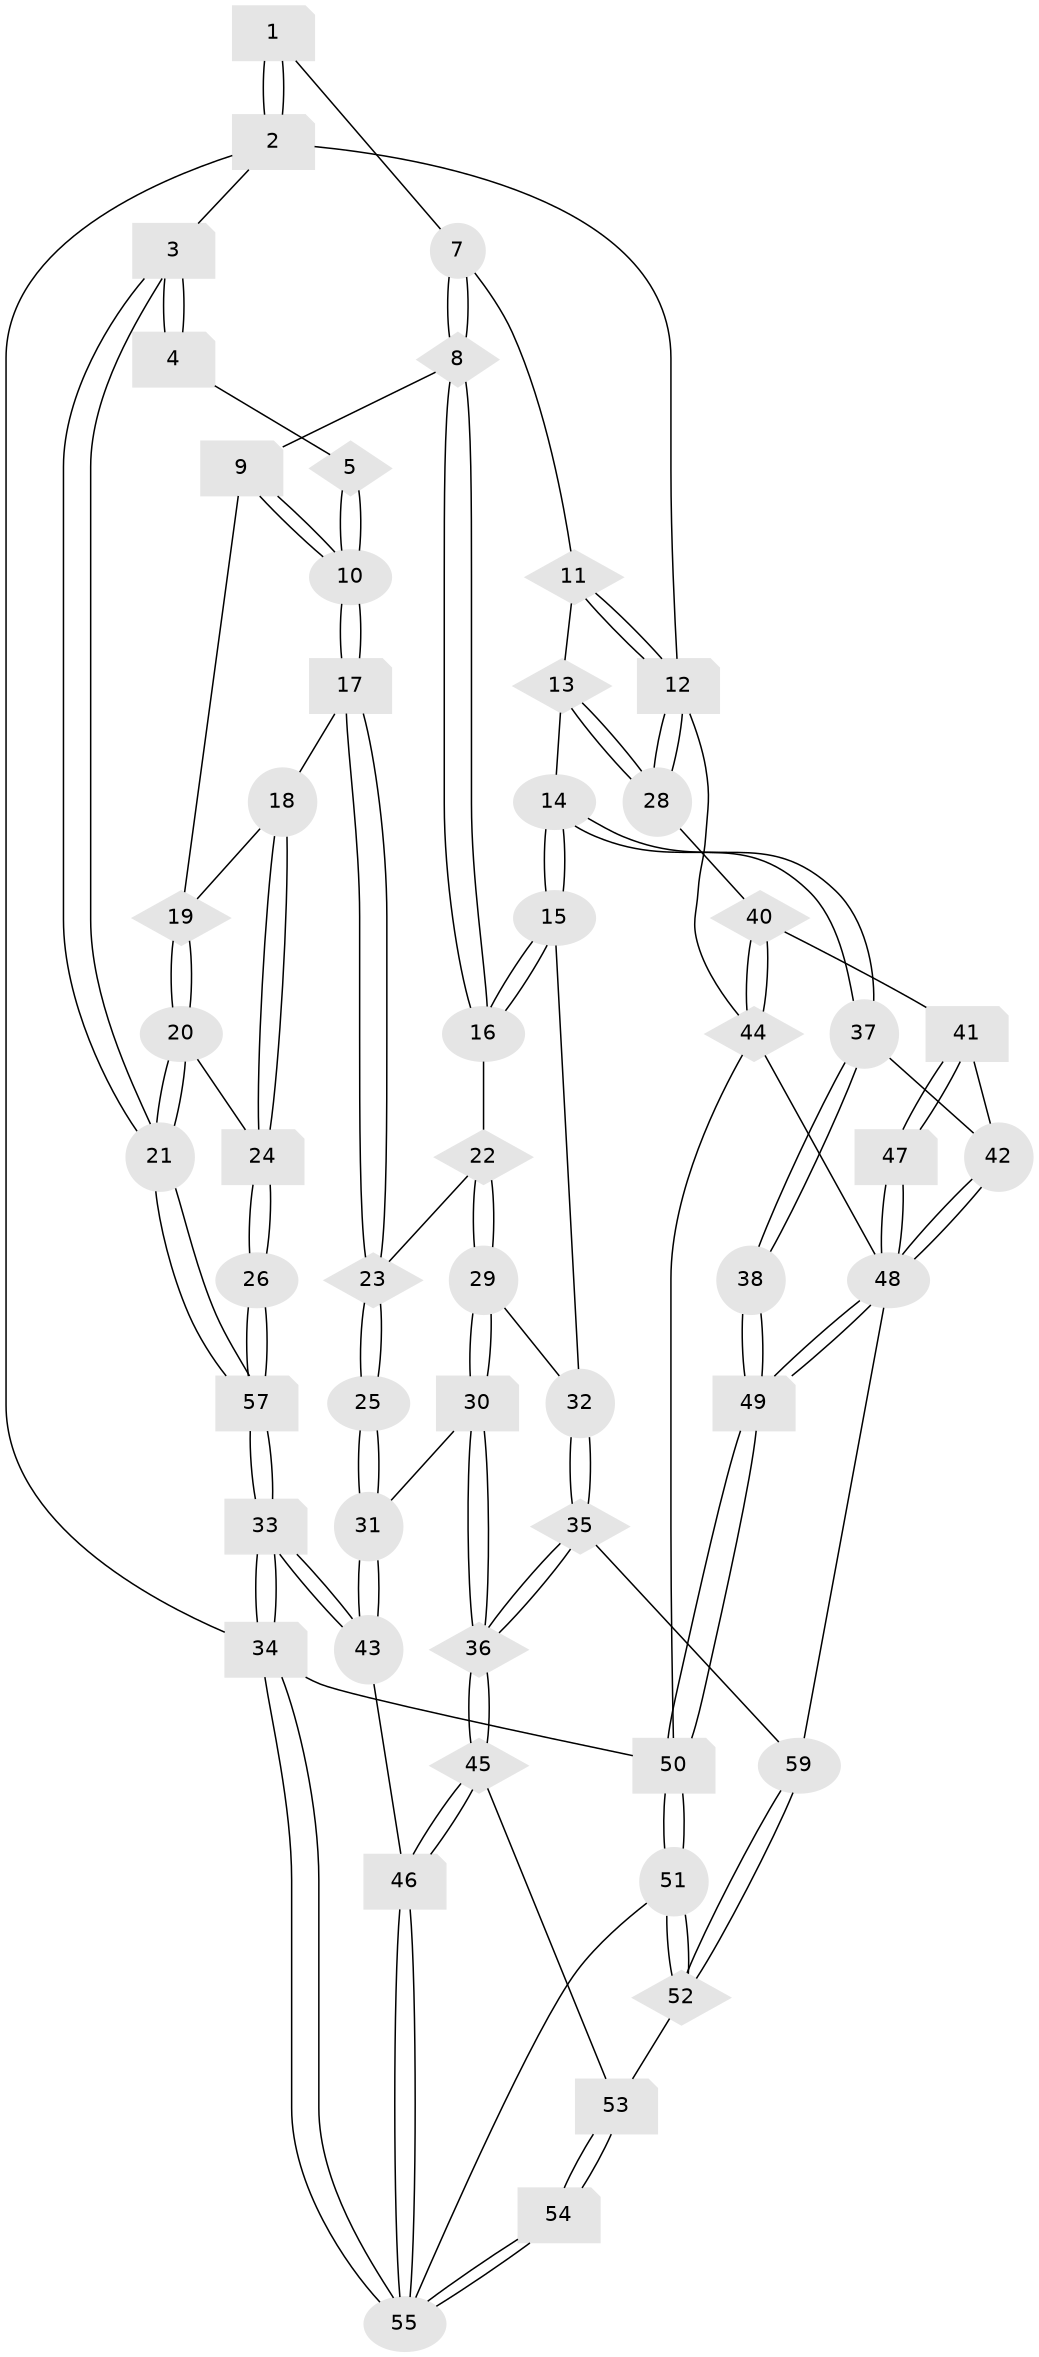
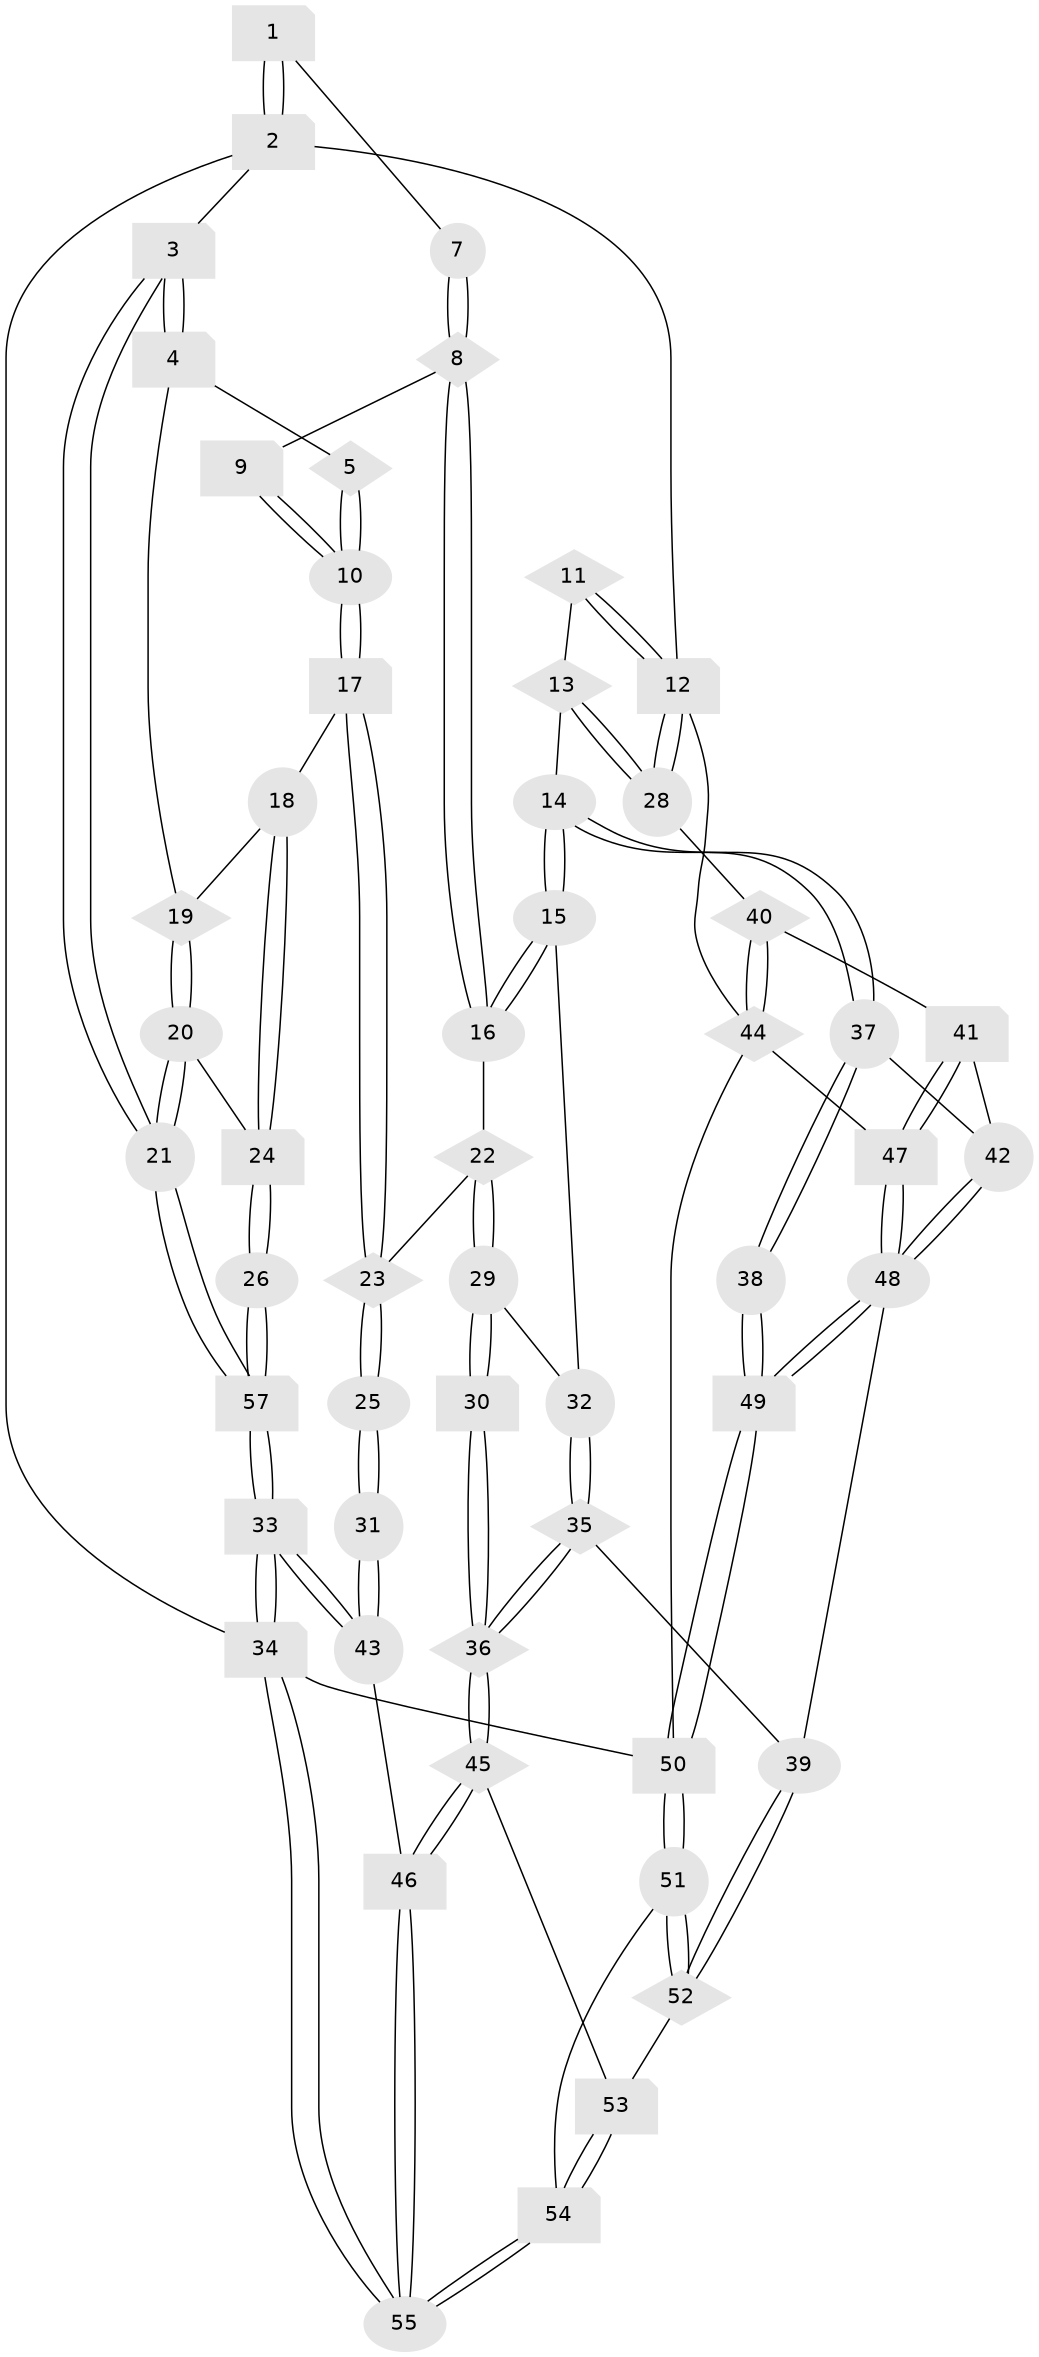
edge "7" -- "11": removed
edge "9" -- "19": now "4" -- "19"
edge "44" -- "48": now "44" -- "47"
edge "30" -- "31": removed
node "59": label "59" -> "39"
edge "51" -- "55": now "51" -- "54"
